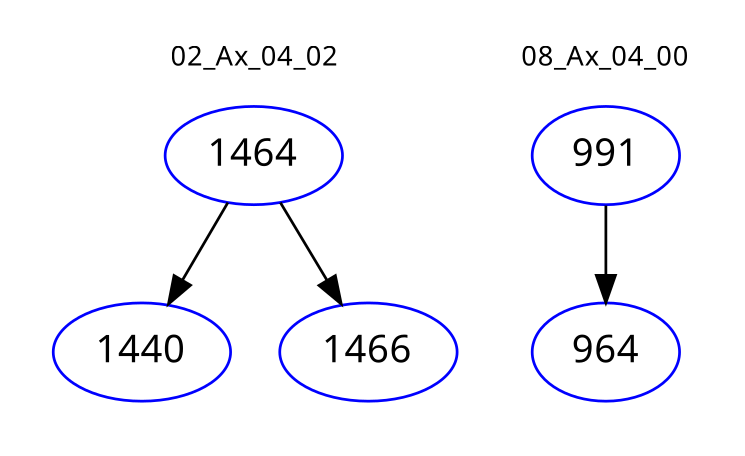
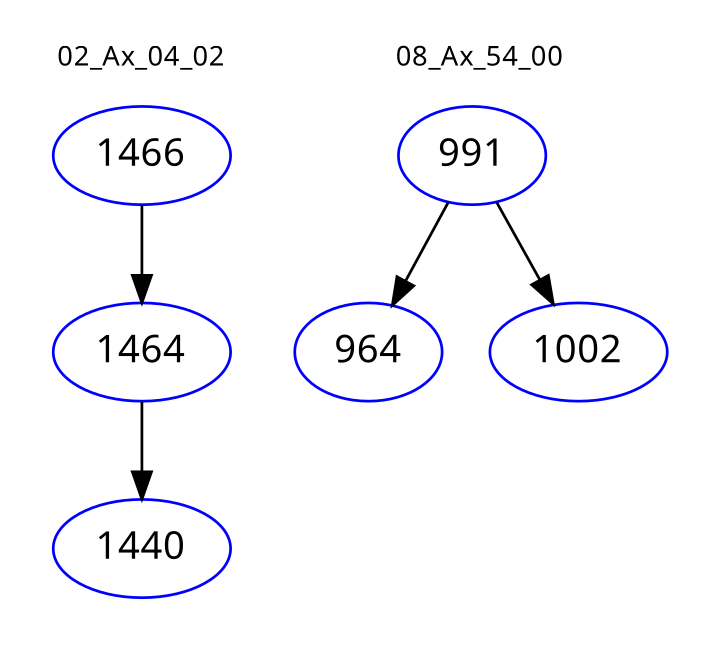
cluster "08_Ax_04_00": label "08_Ax_04_00" -> "08_Ax_54_00"
edge "1464" -> "1466": reversed
node "1002": added
